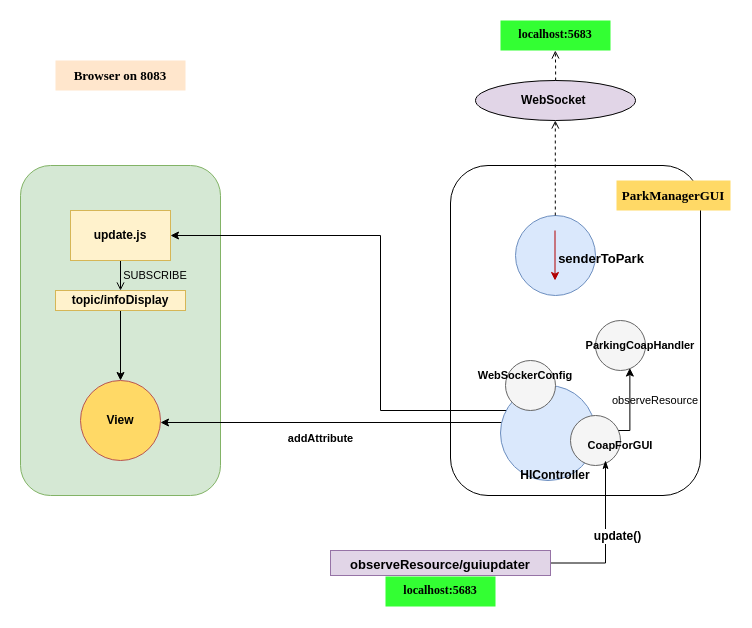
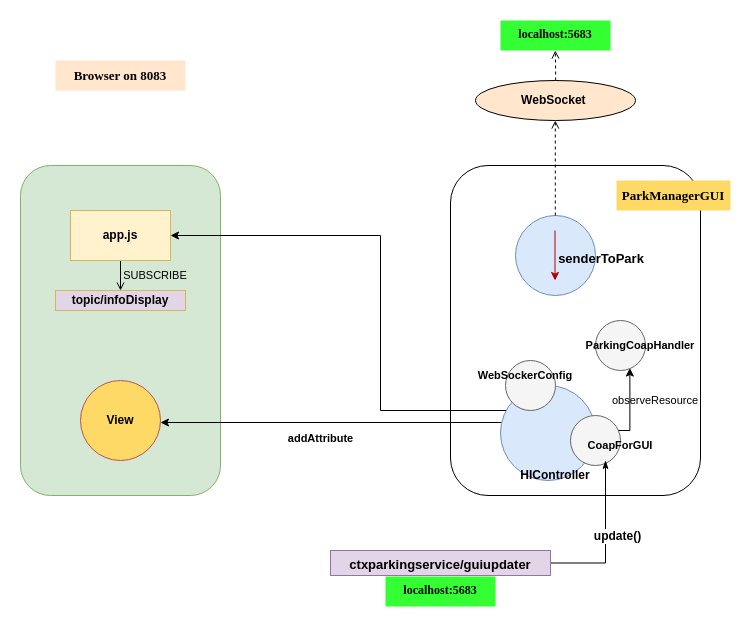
node "WebSocket": fillcolor #e1d5e7 -> #ffe6cc
node "update.js": label "update.js" -> "app.js"
node "topic/infoDisplay": fillcolor #fff2cc -> #e1d5e7
edge "topic/infoDisplay" -> "View": removed
node "observeResource/guiupdater": label "observeResource/guiupdater" -> "ctxparkingservice/guiupdater"
